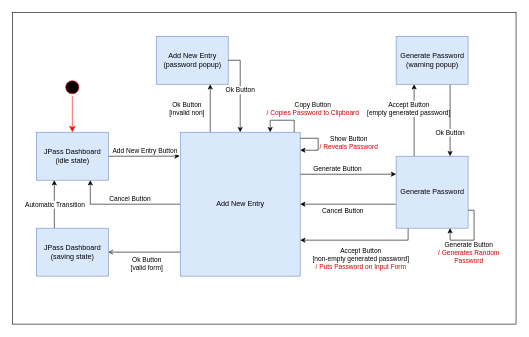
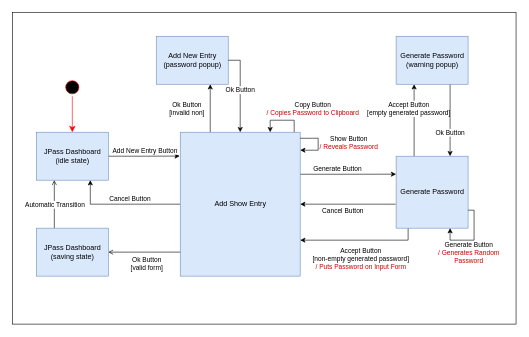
edge "JPass Dashboard (saving state)" -> "JPass Dashboard (idle state)": arrowhead classic -> open
node "Add New Entry": label "Add New Entry" -> "Add Show Entry"
